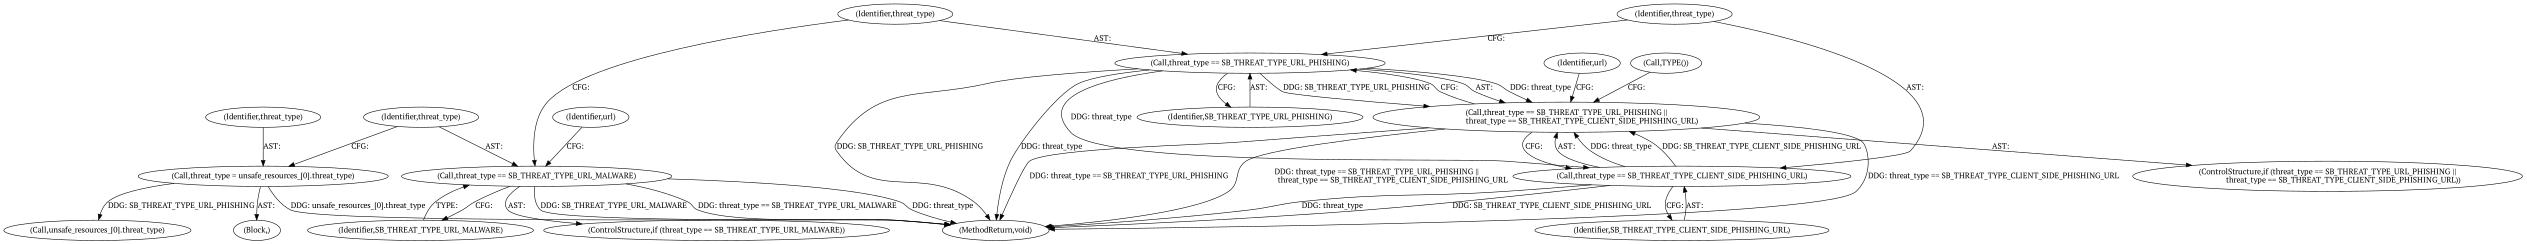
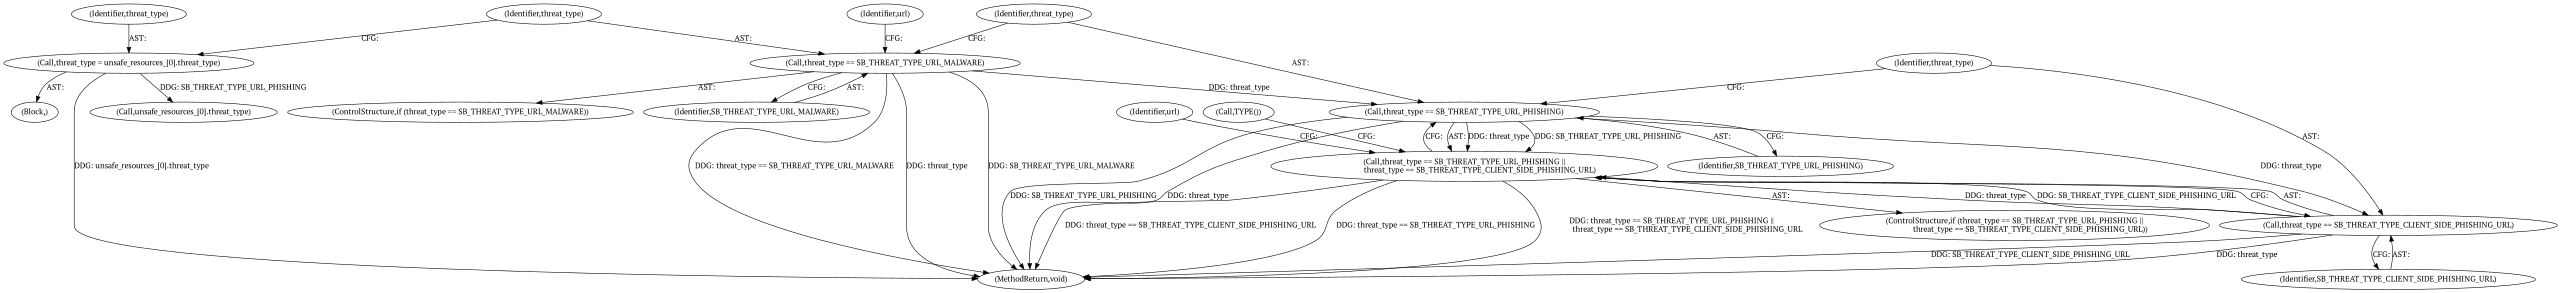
edge "(Call,threat_type == SB_THREAT_TYPE_URL_MALWARE)" -> "(Call,threat_type == SB_THREAT_TYPE_URL_PHISHING)": added, label "DDG: threat_type"
edge "(Identifier,SB_THREAT_TYPE_URL_MALWARE)" -> "(Call,threat_type == SB_THREAT_TYPE_URL_MALWARE)": label "TYPE: " -> "AST: "
